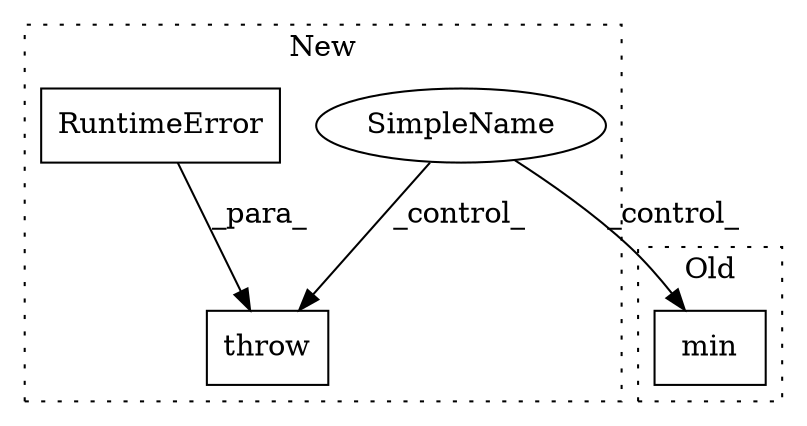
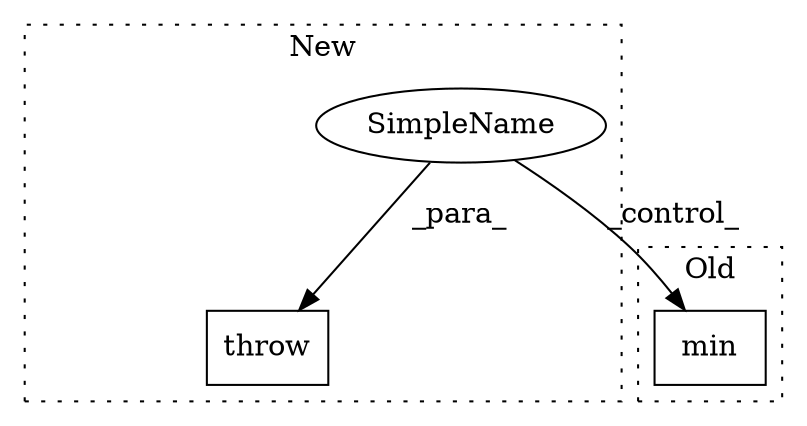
node "RuntimeError": removed
edge "SimpleName" -> "throw": label "_control_" -> "_para_"
